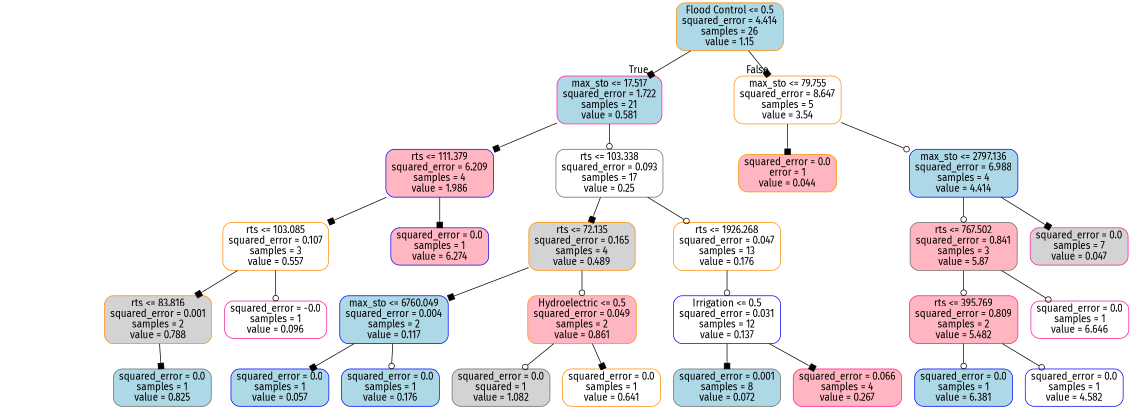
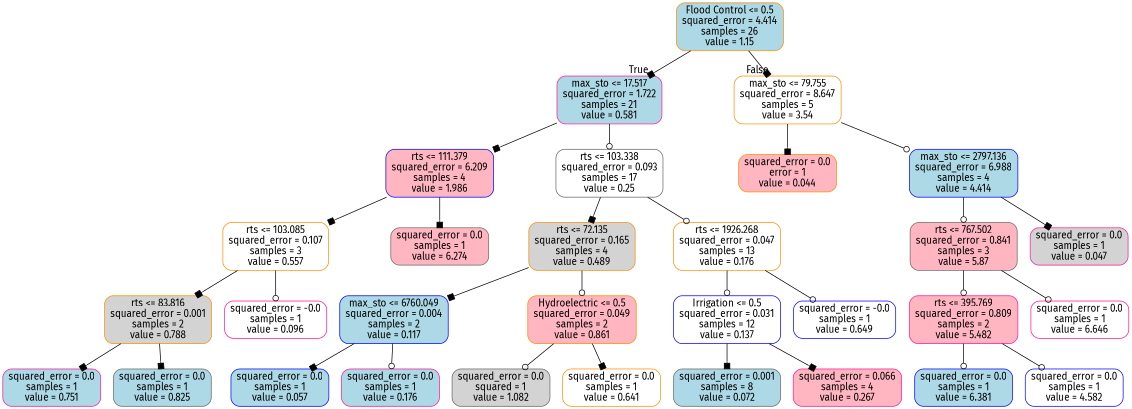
node "squared_error = 0.0 samples = 1 value = 6.274": color blue -> gray40
node "squared_error = 0.0 samples = 7 value = 0.047": label "squared_error = 0.0 samples = 7 value = 0.047" -> "squared_error = 0.0 samples = 1 value = 0.047"
node "squared_error = -0.0 samples = 1 value = 0.649": added
node "squared_error = 0.0 samples = 1 value = 0.751": added
node "squared_error = 0.0 samples = 1 value = 0.176": color blue -> deeppink
